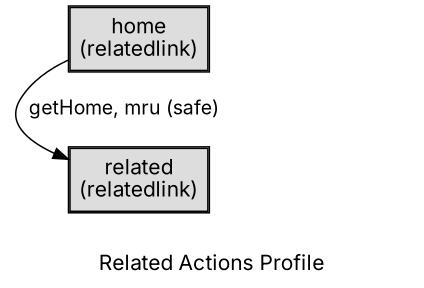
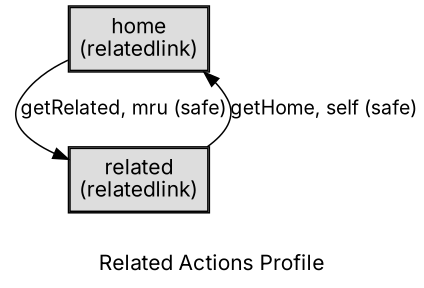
edge "home" -> "related": label "getHome, mru (safe)" -> "getRelated, mru (safe)"
edge "related" -> "home": added, label "getHome, self (safe)"
